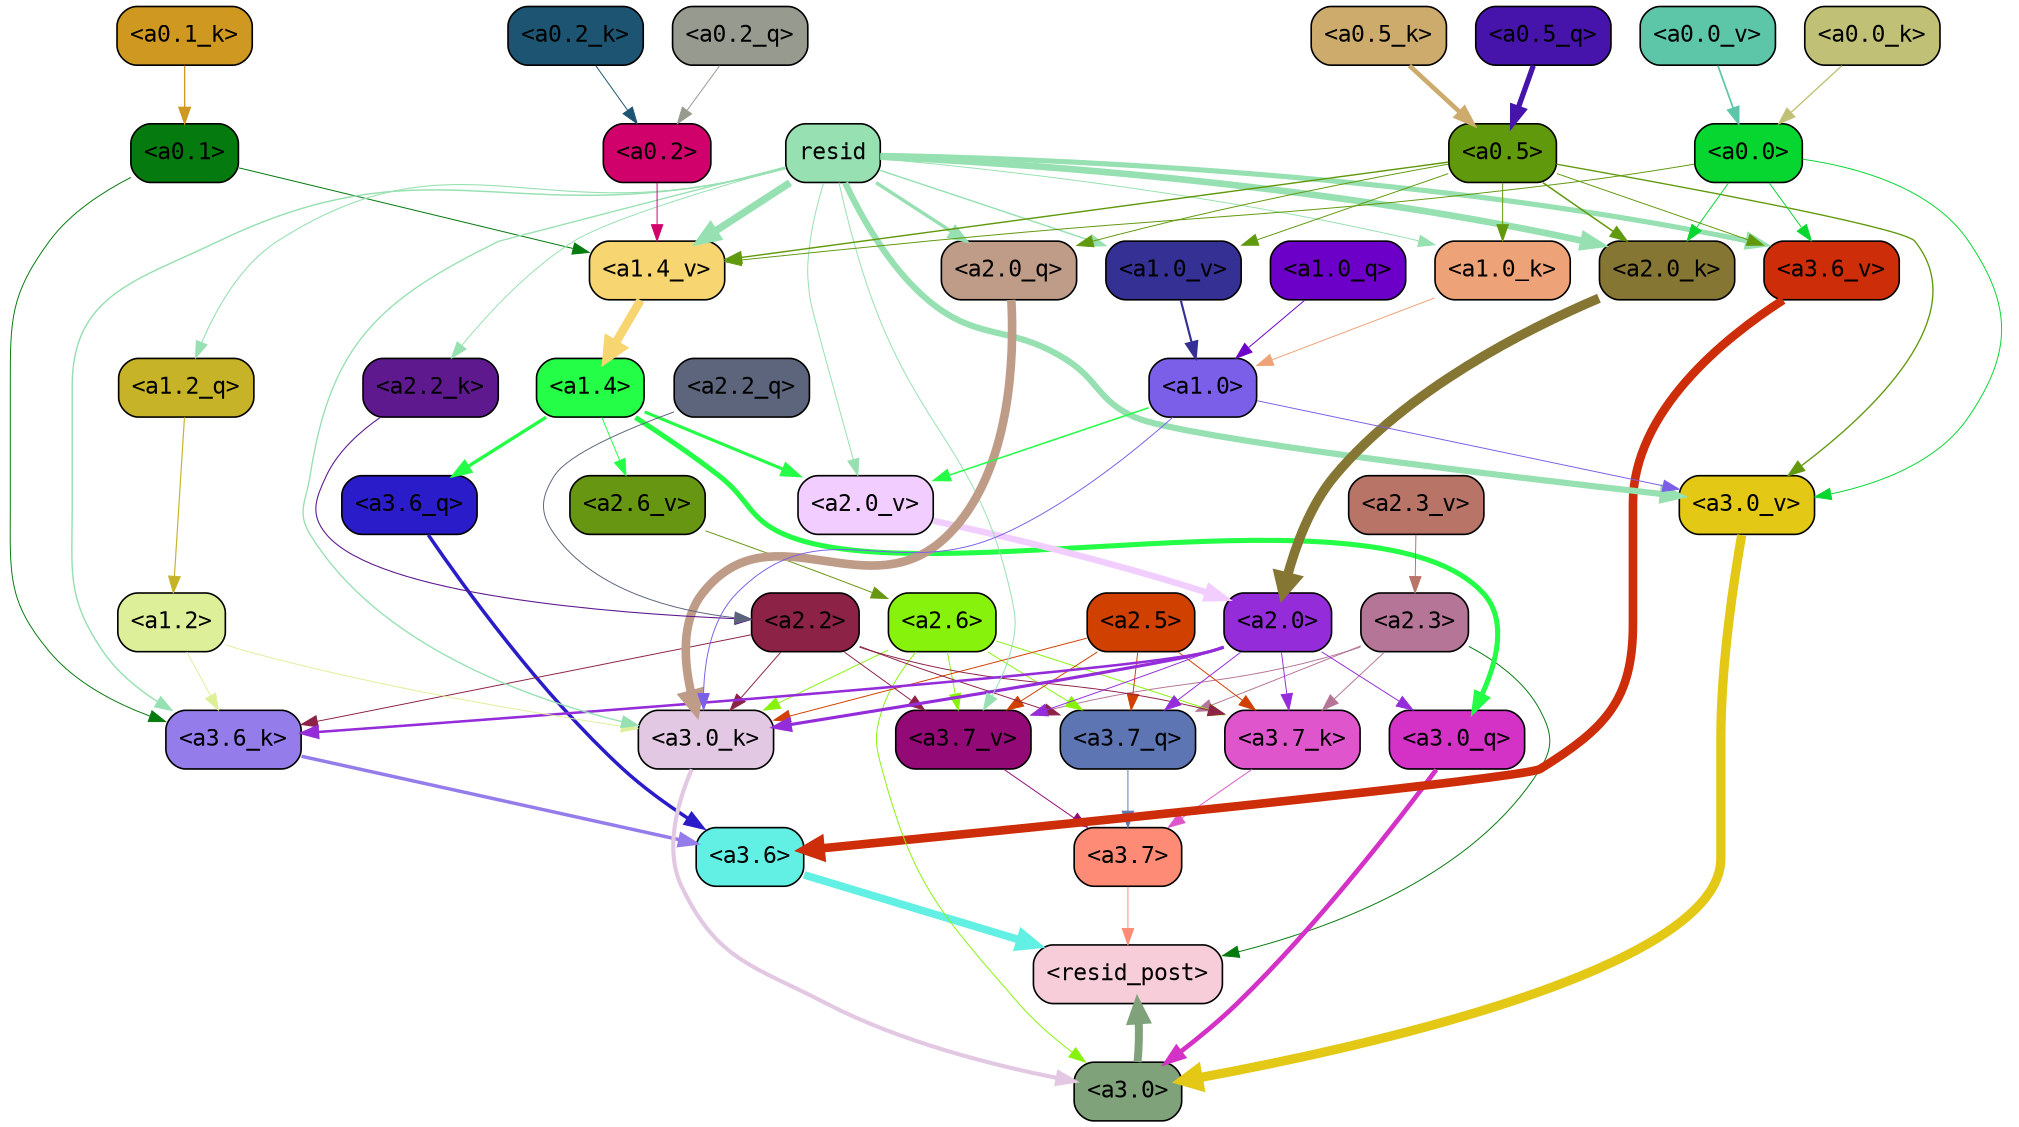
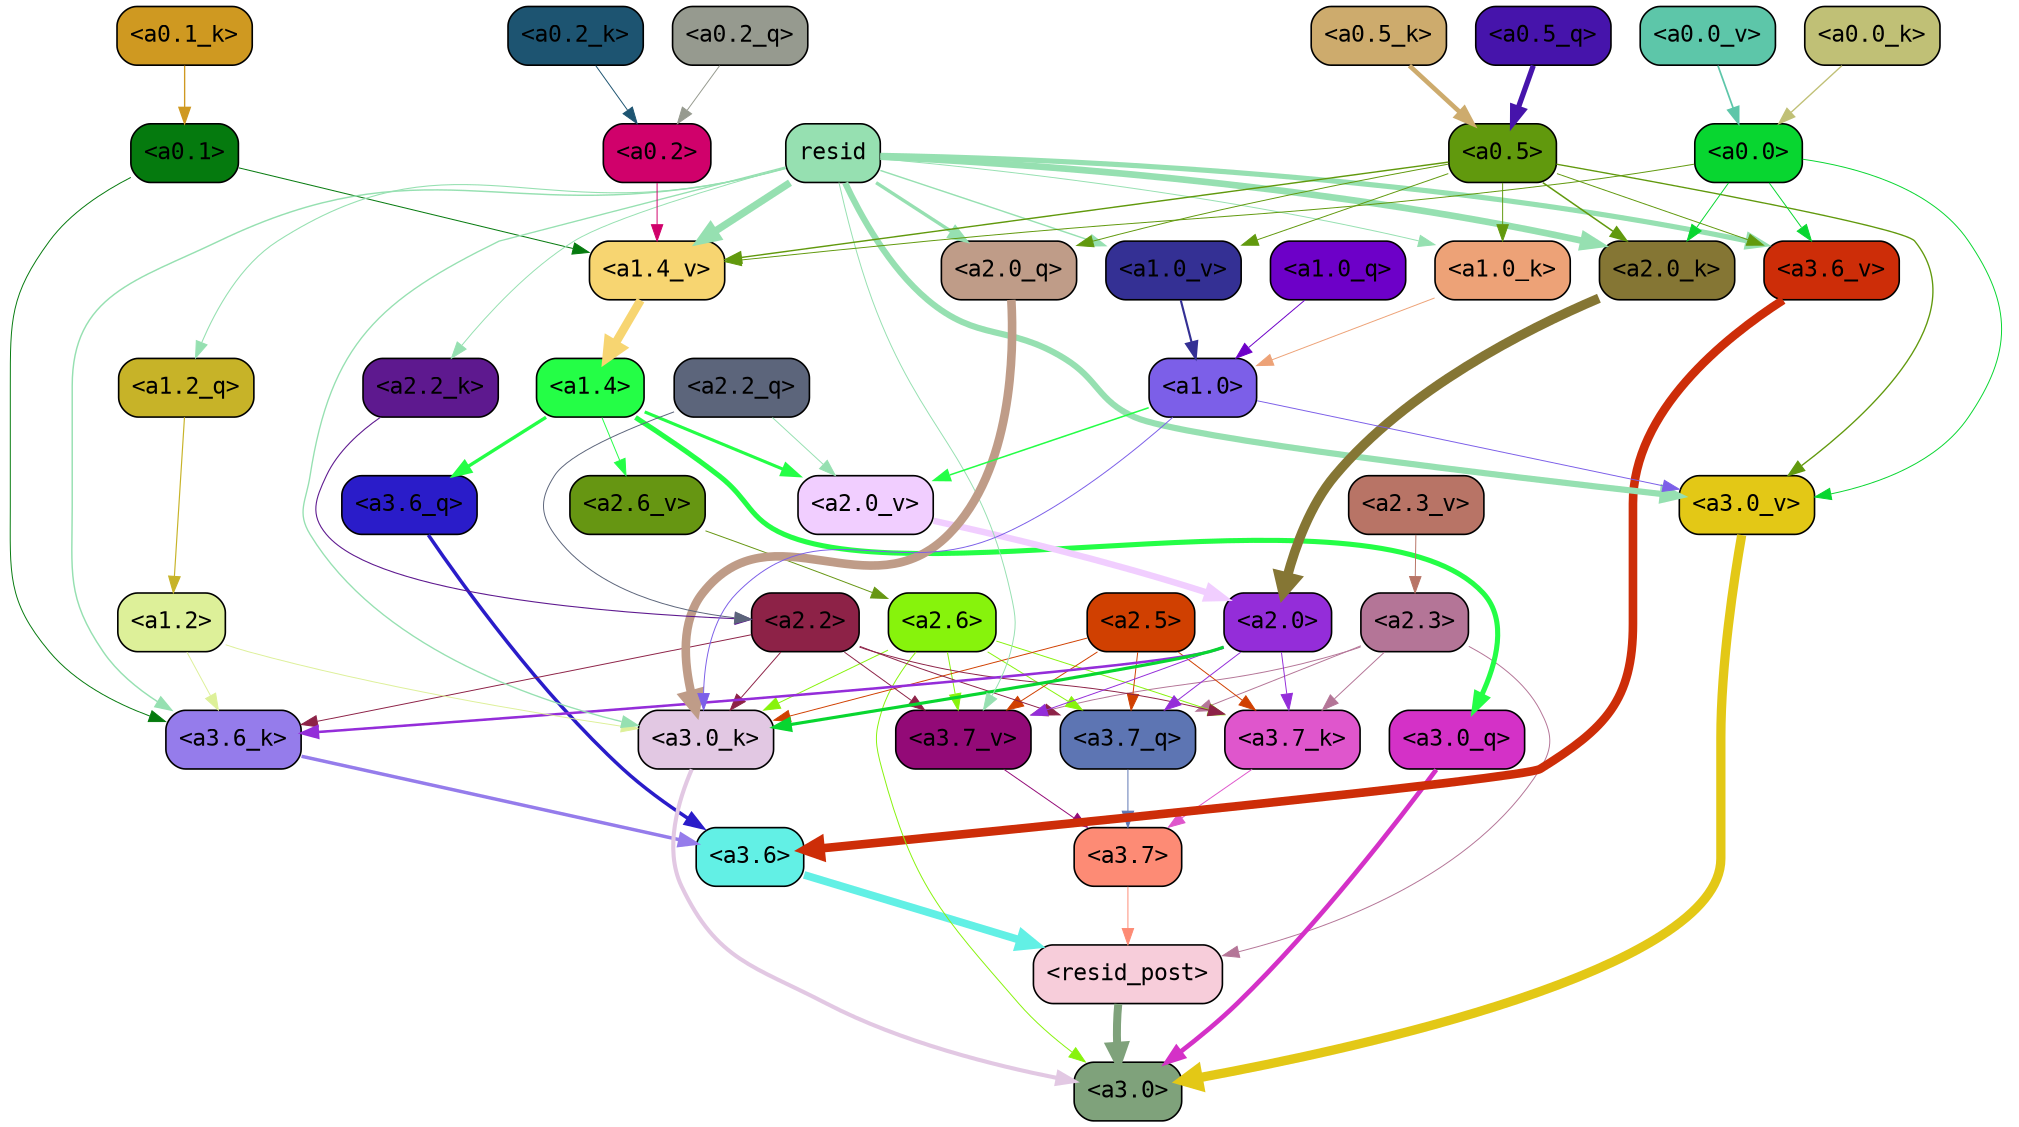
edge "resid" -> "<a2.0_v>": now "<a2.2_q>" -> "<a2.0_v>"
edge "<a2.0>" -> "<a3.0_q>": removed
edge "<a2.0>" -> "<a3.0_k>": color #942dd9 -> #08d630
edge "<a2.3>" -> "<resid_post>": color #057a0e -> #b47597
edge "<a3.0>" -> "<resid_post>": reversed
